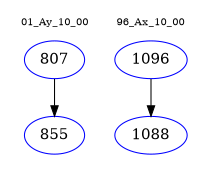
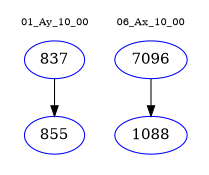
cluster "96_Ax_10_00": label "96_Ax_10_00" -> "06_Ax_10_00"
node "807": label "807" -> "837"
node "1096": label "1096" -> "7096"
